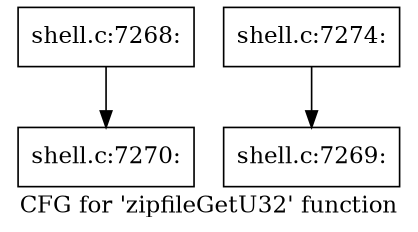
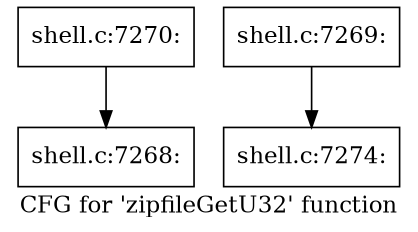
edge "shell.c:7268:" -> "shell.c:7270:": reversed
edge "shell.c:7274:" -> "shell.c:7269:": reversed
